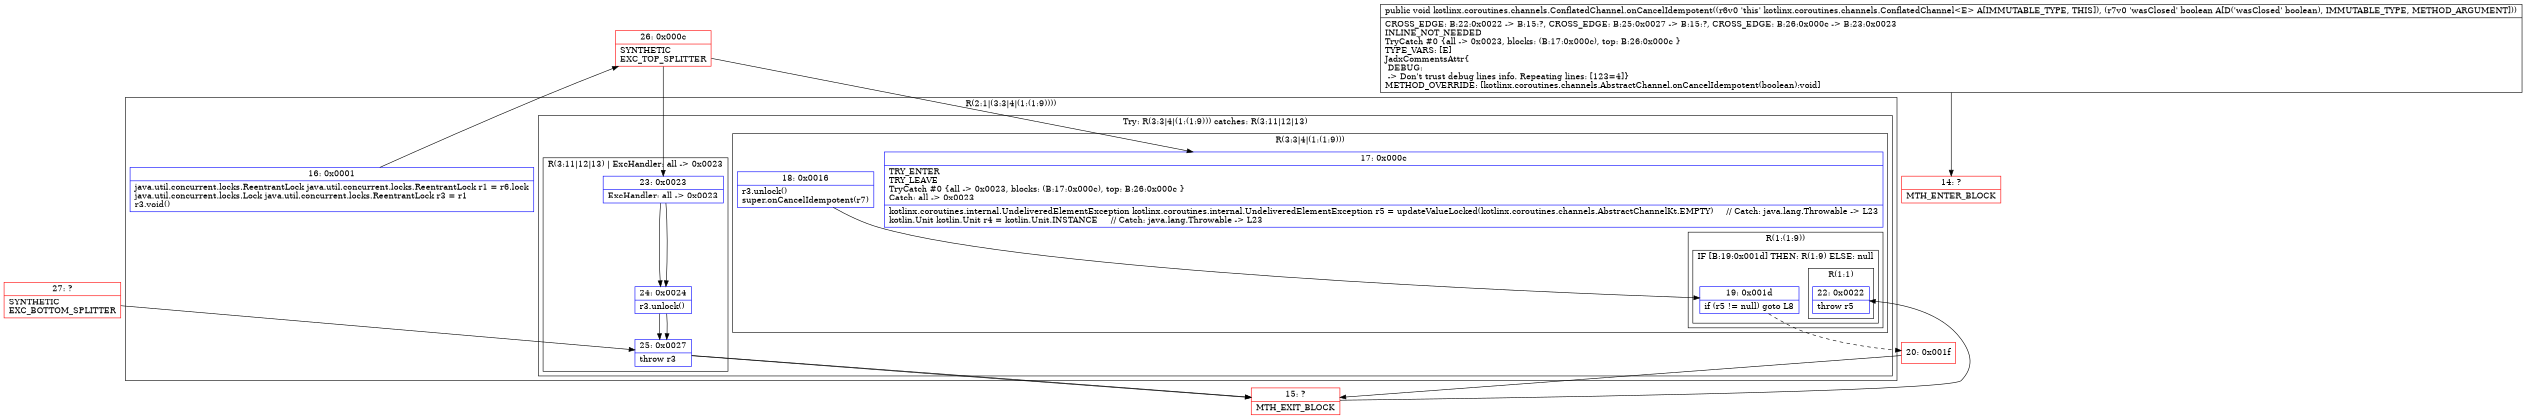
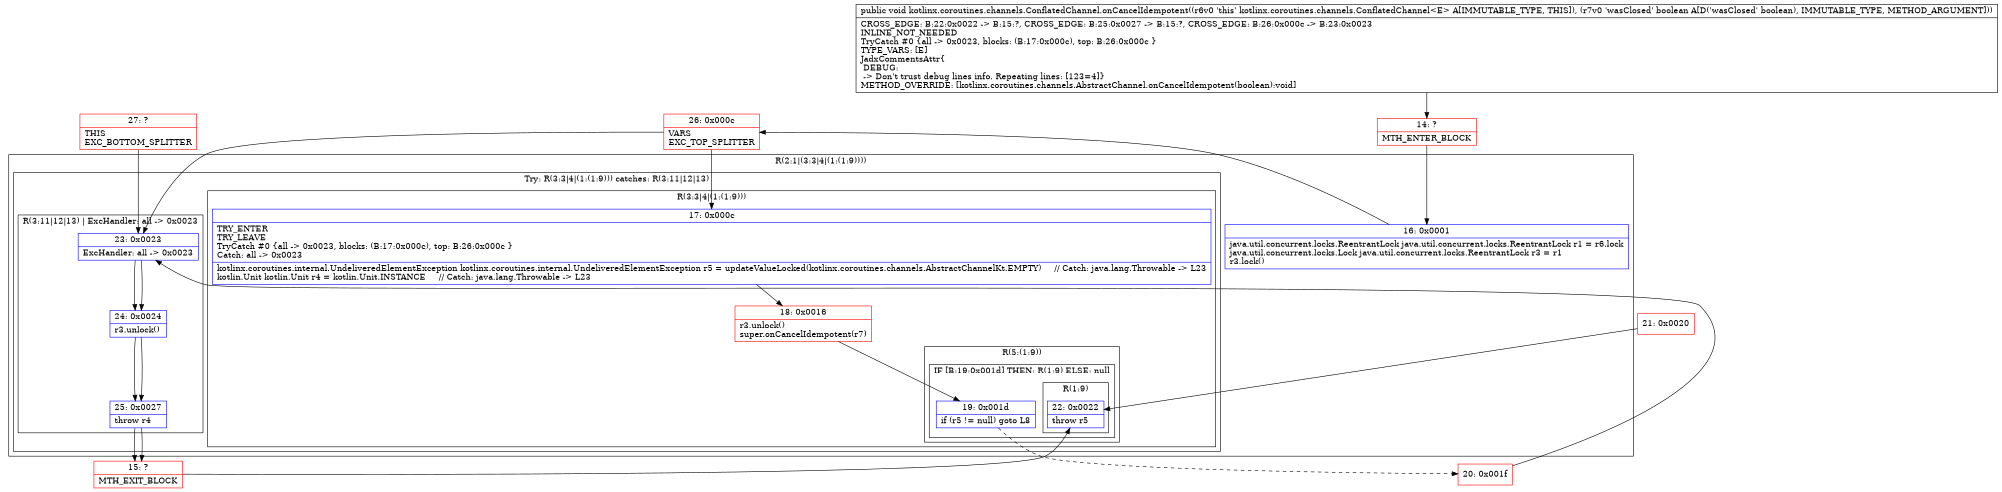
node "26: 0x000c": text "SYNTHETIC" -> "VARS"
edge "14: ?" -> "16: 0x0001": added
node "18: 0x0016": color blue -> red
node "16: 0x0001": text "r3.void()" -> "r3.lock()"
cluster "R(1:(1:9))": label "R(1:(1:9))" -> "R(5:(1:9))"
cluster "R(1:1)": label "R(1:1)" -> "R(1:9)"
edge "17: 0x000c" -> "18: 0x0016": added
node "27: ?": text "SYNTHETIC" -> "THIS"
node "21: 0x0020": added
edge "27: ?" -> "25: 0x0027": now "27: ?" -> "23: 0x0023"
node "25: 0x0027": text "throw r3" -> "throw r4"
edge "20: 0x001f" -> "15: ?": now "20: 0x001f" -> "23: 0x0023"
